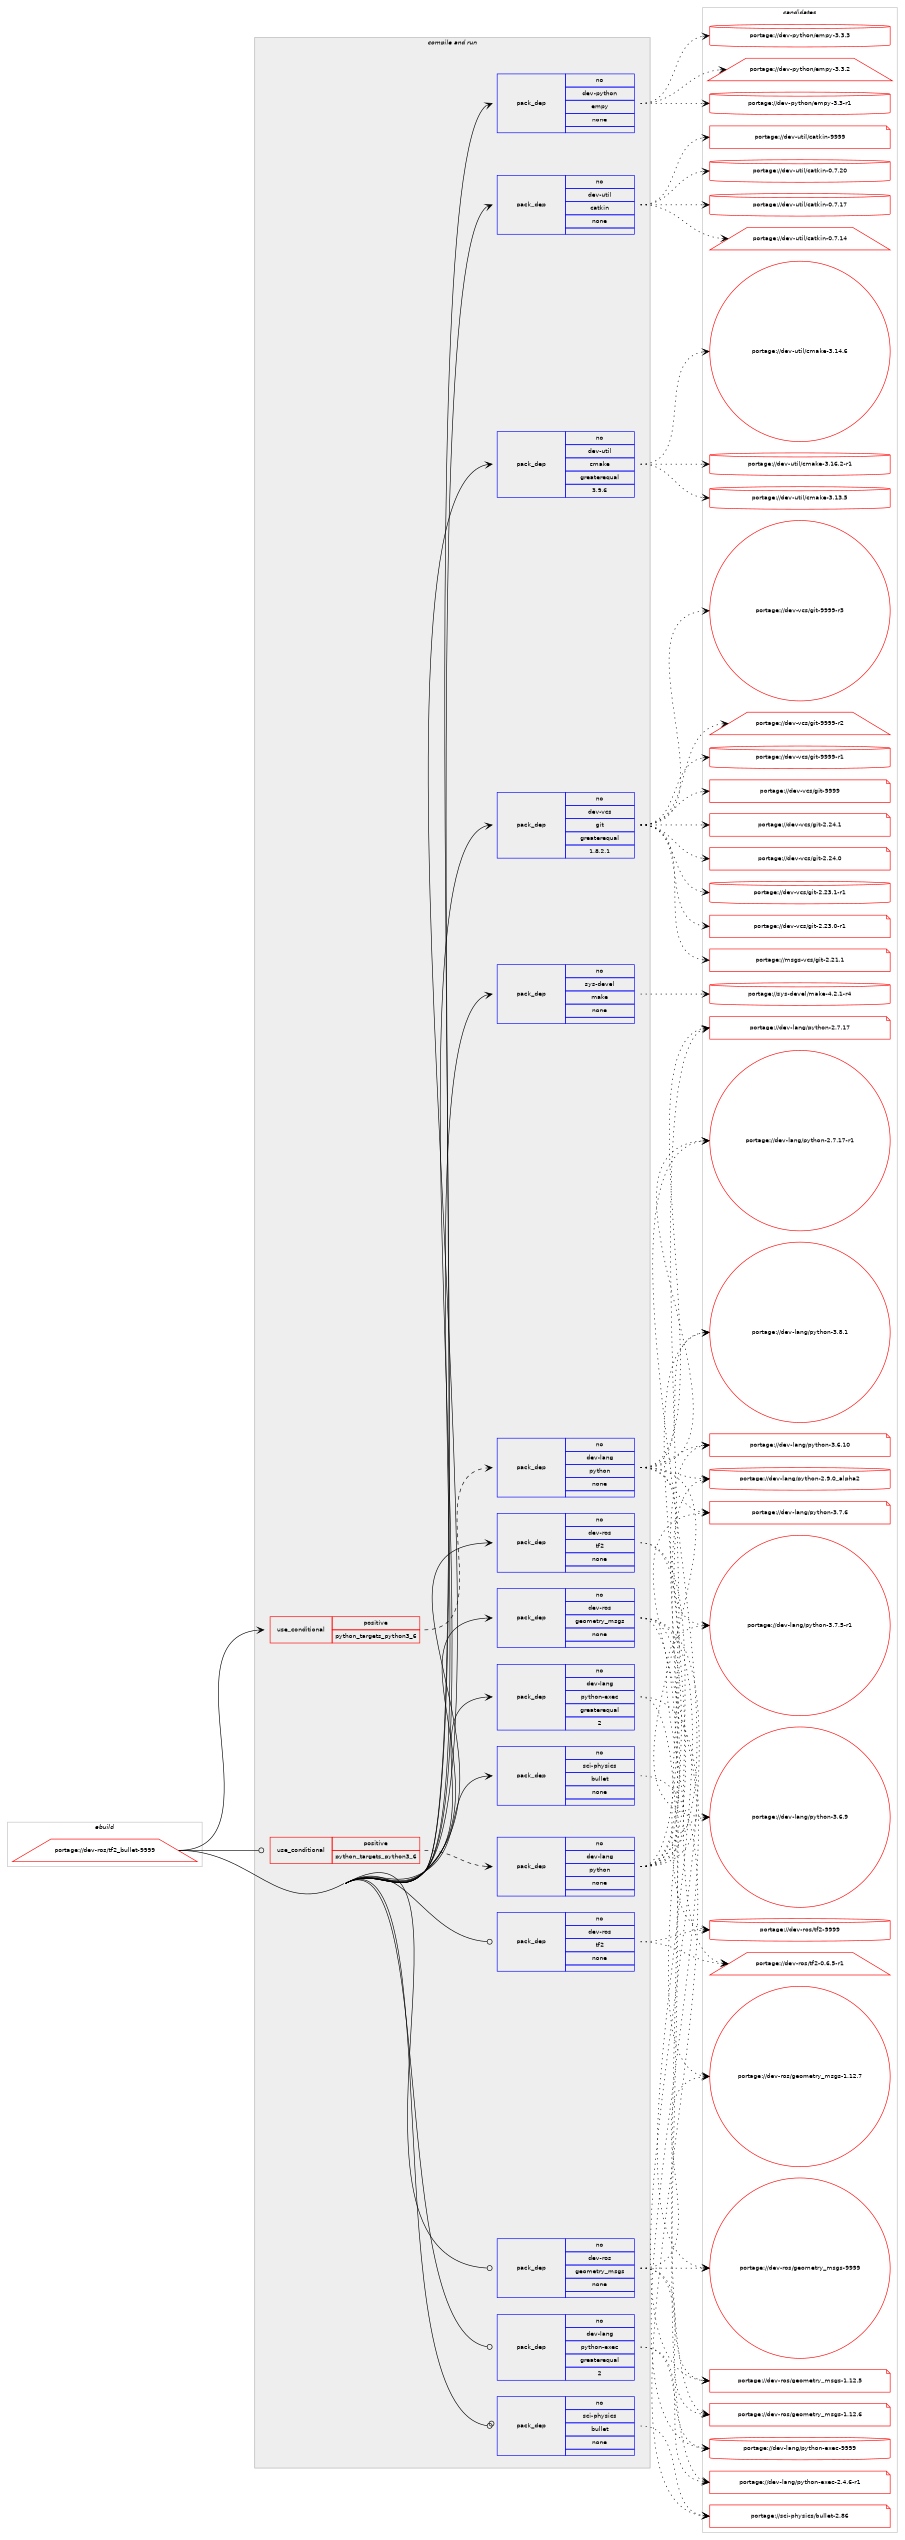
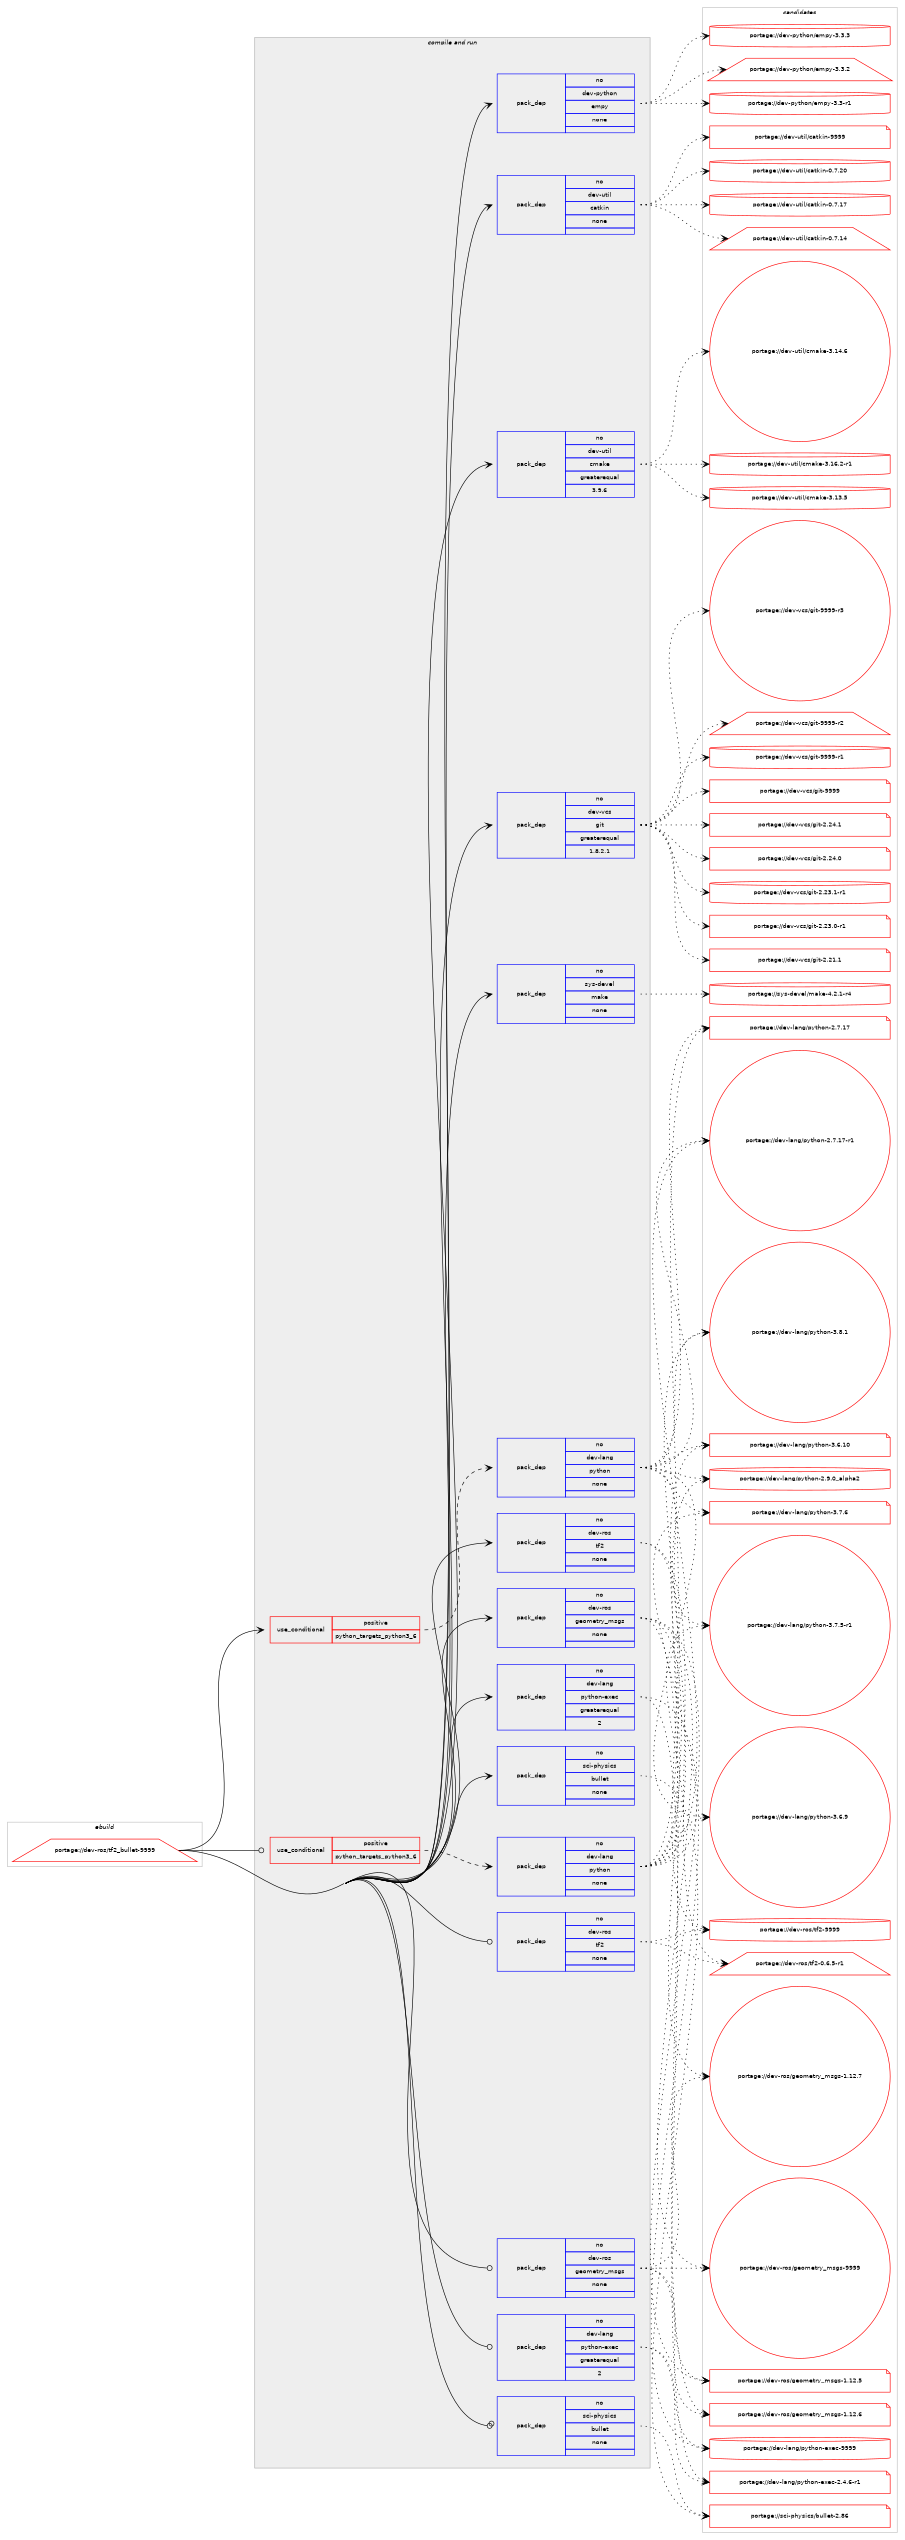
node "portage://msgs-vcs/git-2.21.1": label "portage://msgs-vcs/git-2.21.1" -> "portage://dev-vcs/git-2.21.1"
